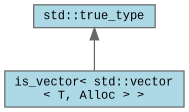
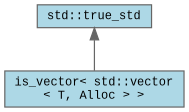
node "std::true_type": label "std::true_type" -> "std::true_std"
